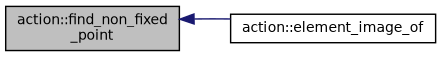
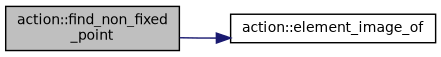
edge "action::element_image_of" -> "action::find_non_fixed _point": reversed
